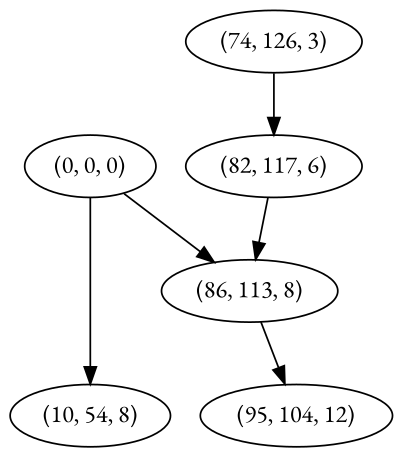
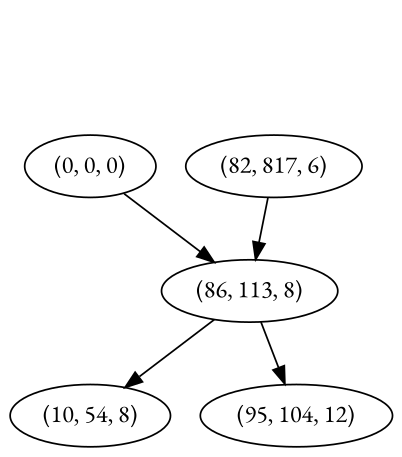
node "(74, 126, 3)": removed
node "(82, 117, 6)": label "(82, 117, 6)" -> "(82, 817, 6)"
edge "(0, 0, 0)" -> "(10, 54, 8)": now "(86, 113, 8)" -> "(10, 54, 8)"
